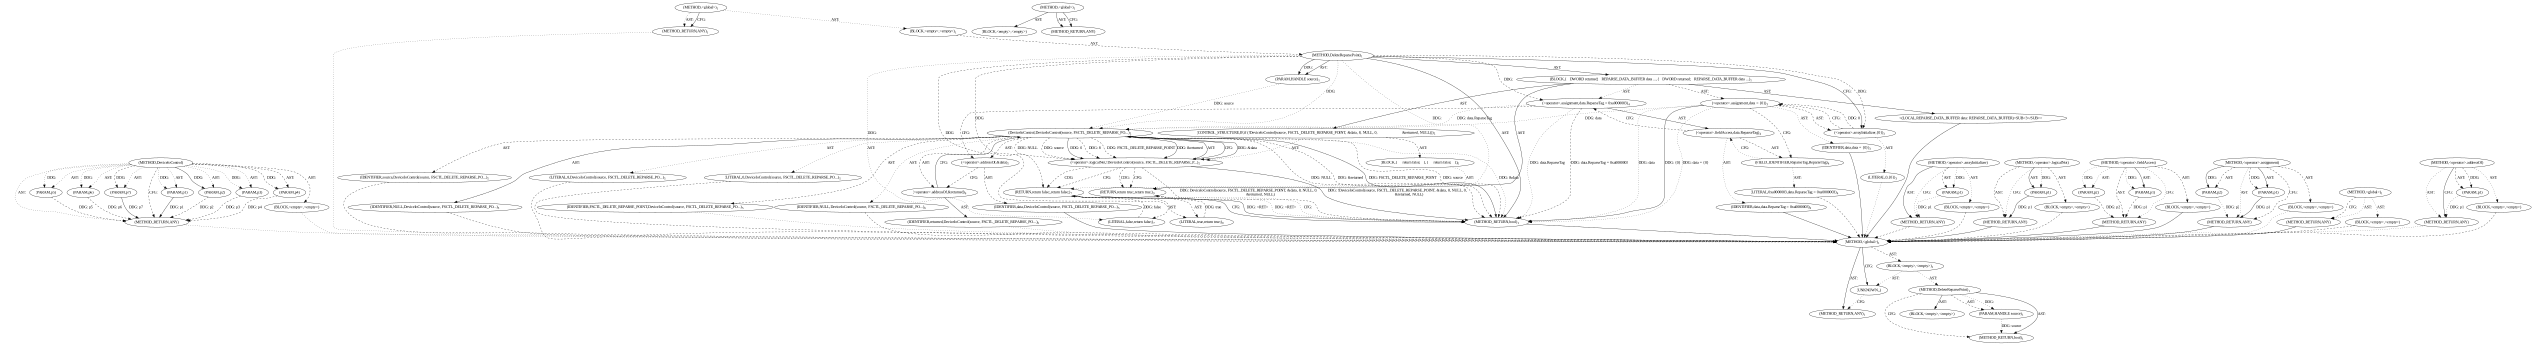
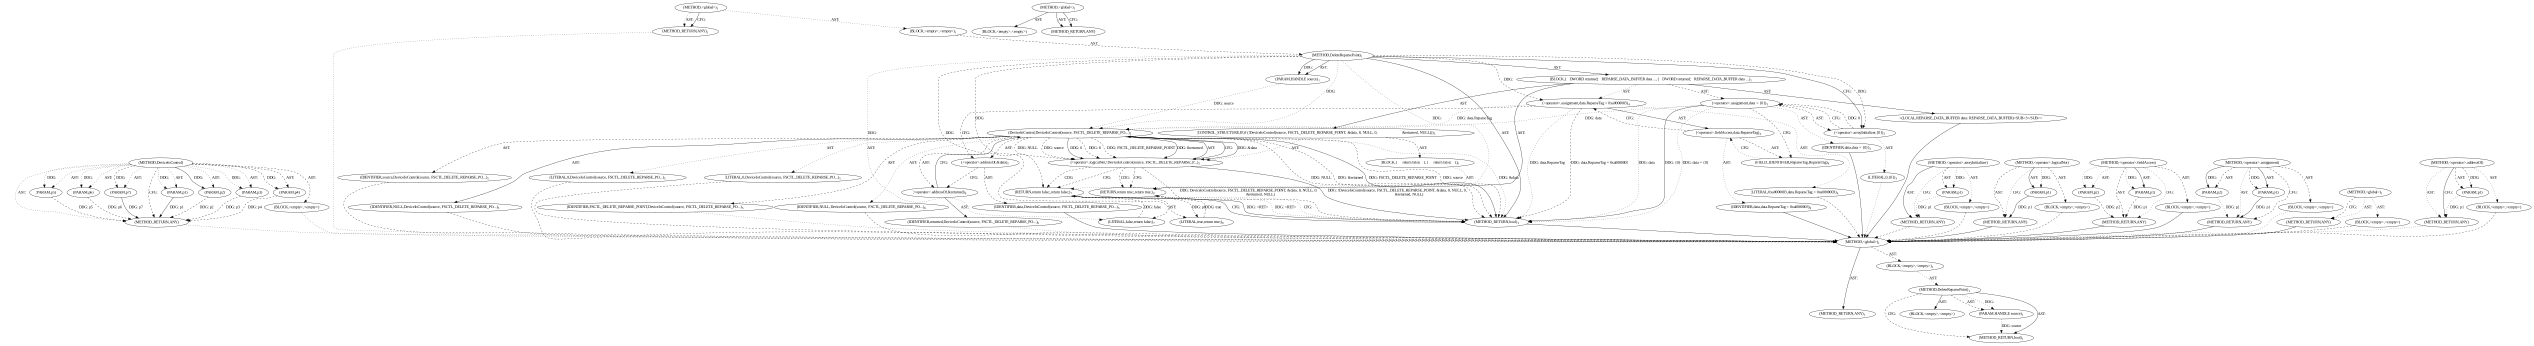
edge "(FIELD_IDENTIFIER,ReparseTag,ReparseTag)" -> "(LITERAL,0xa0000003,data.ReparseTag = 0xa0000003)": now "(<operator>.assignment,data.ReparseTag = 0xa0000003)" -> "(LITERAL,0xa0000003,data.ReparseTag = 0xa0000003)"
edge "(RETURN,return true;,return true;)" -> "(LITERAL,true,return true;)": label "AST: " -> "DDG: p6"
node "(UNKNOWN,,)": removed
